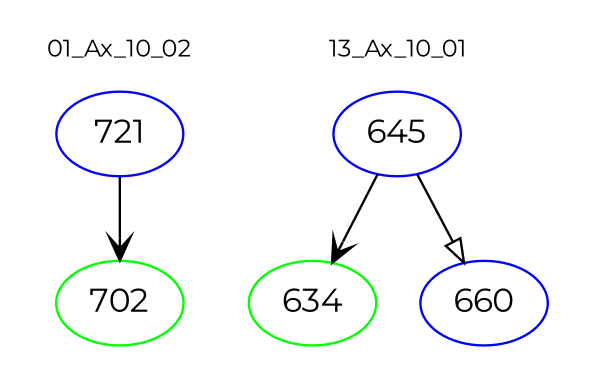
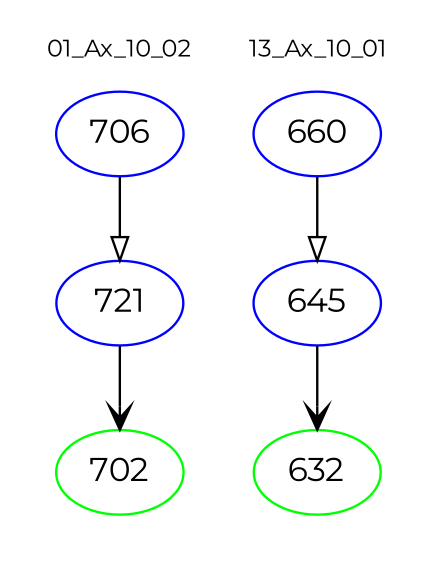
node "706": added
edge "645" -> "660": reversed
node "634": label "634" -> "632"
